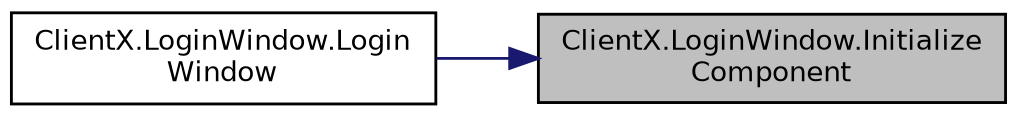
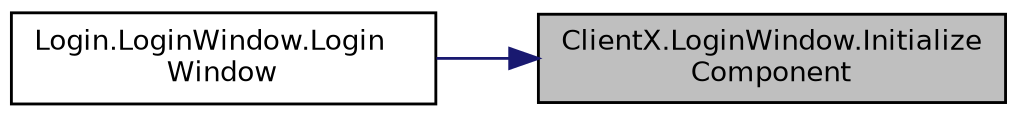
node "ClientX.LoginWindow.Login Window": label "ClientX.LoginWindow.Login Window" -> "Login.LoginWindow.Login Window"
